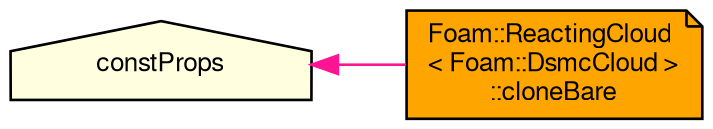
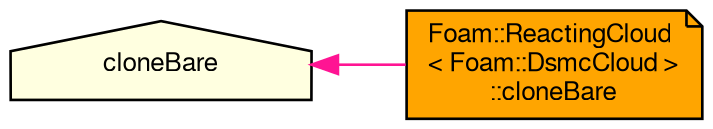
node "constProps": label "constProps" -> "cloneBare"
